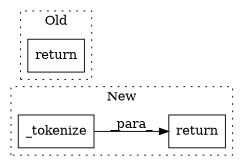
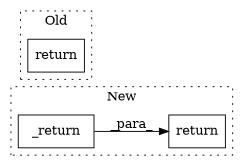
node "_tokenize": label "_tokenize" -> "_return"
